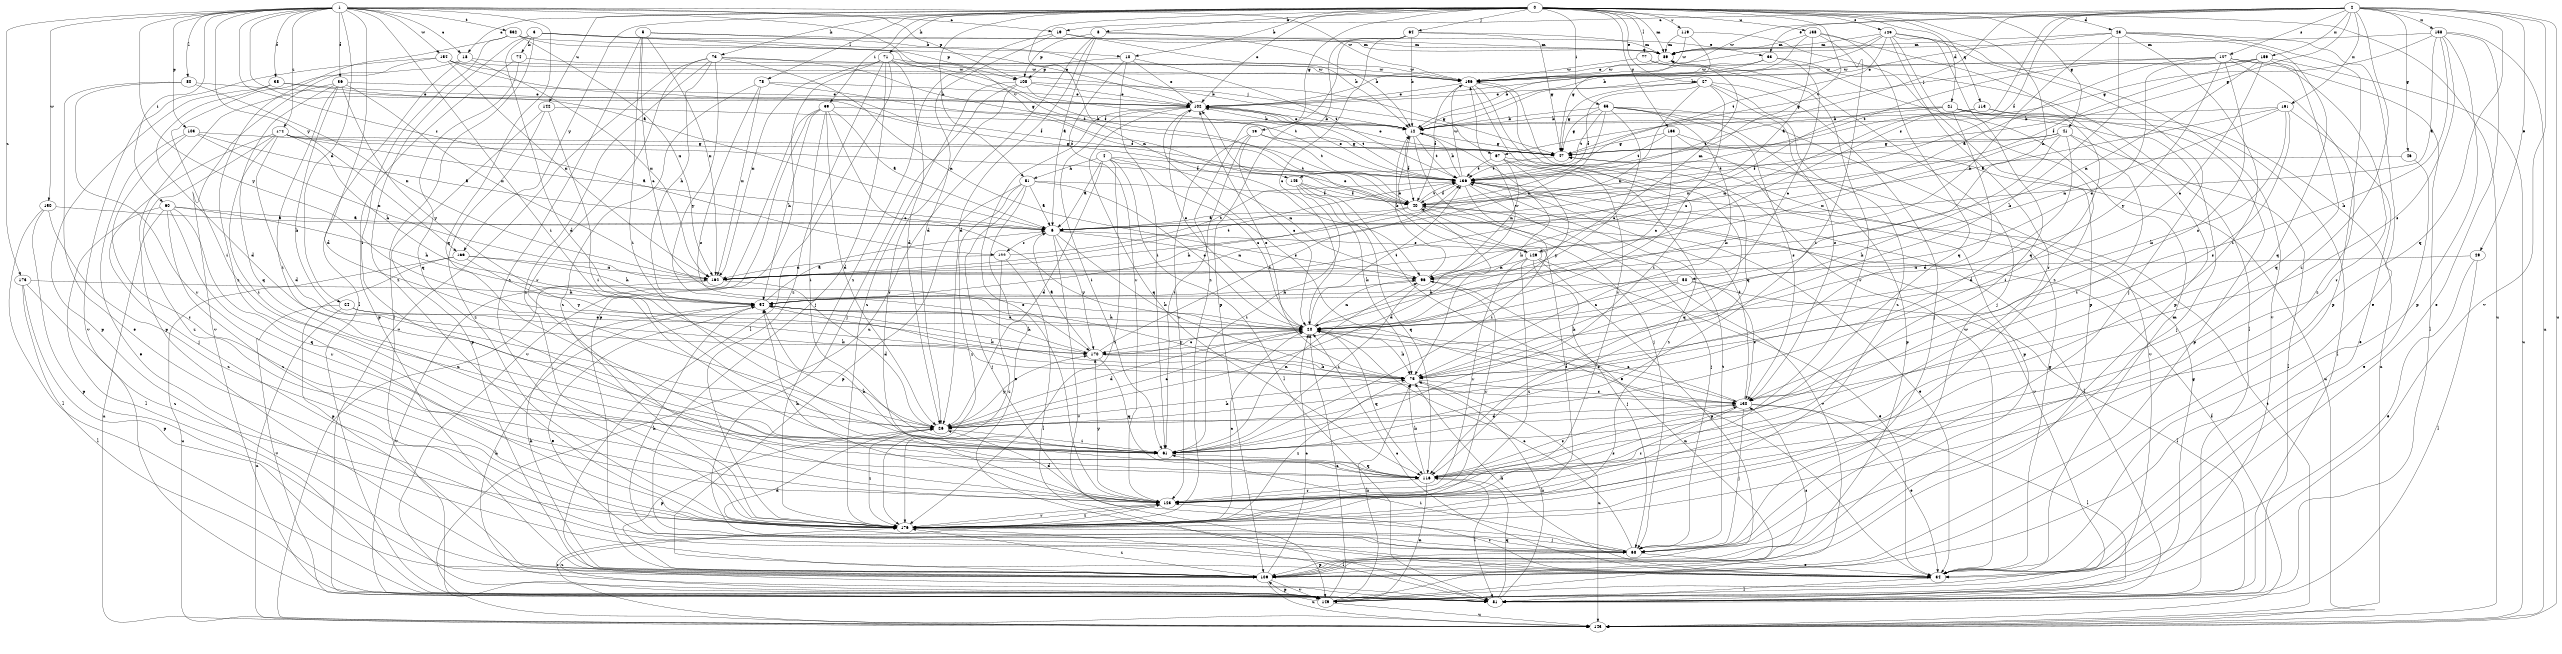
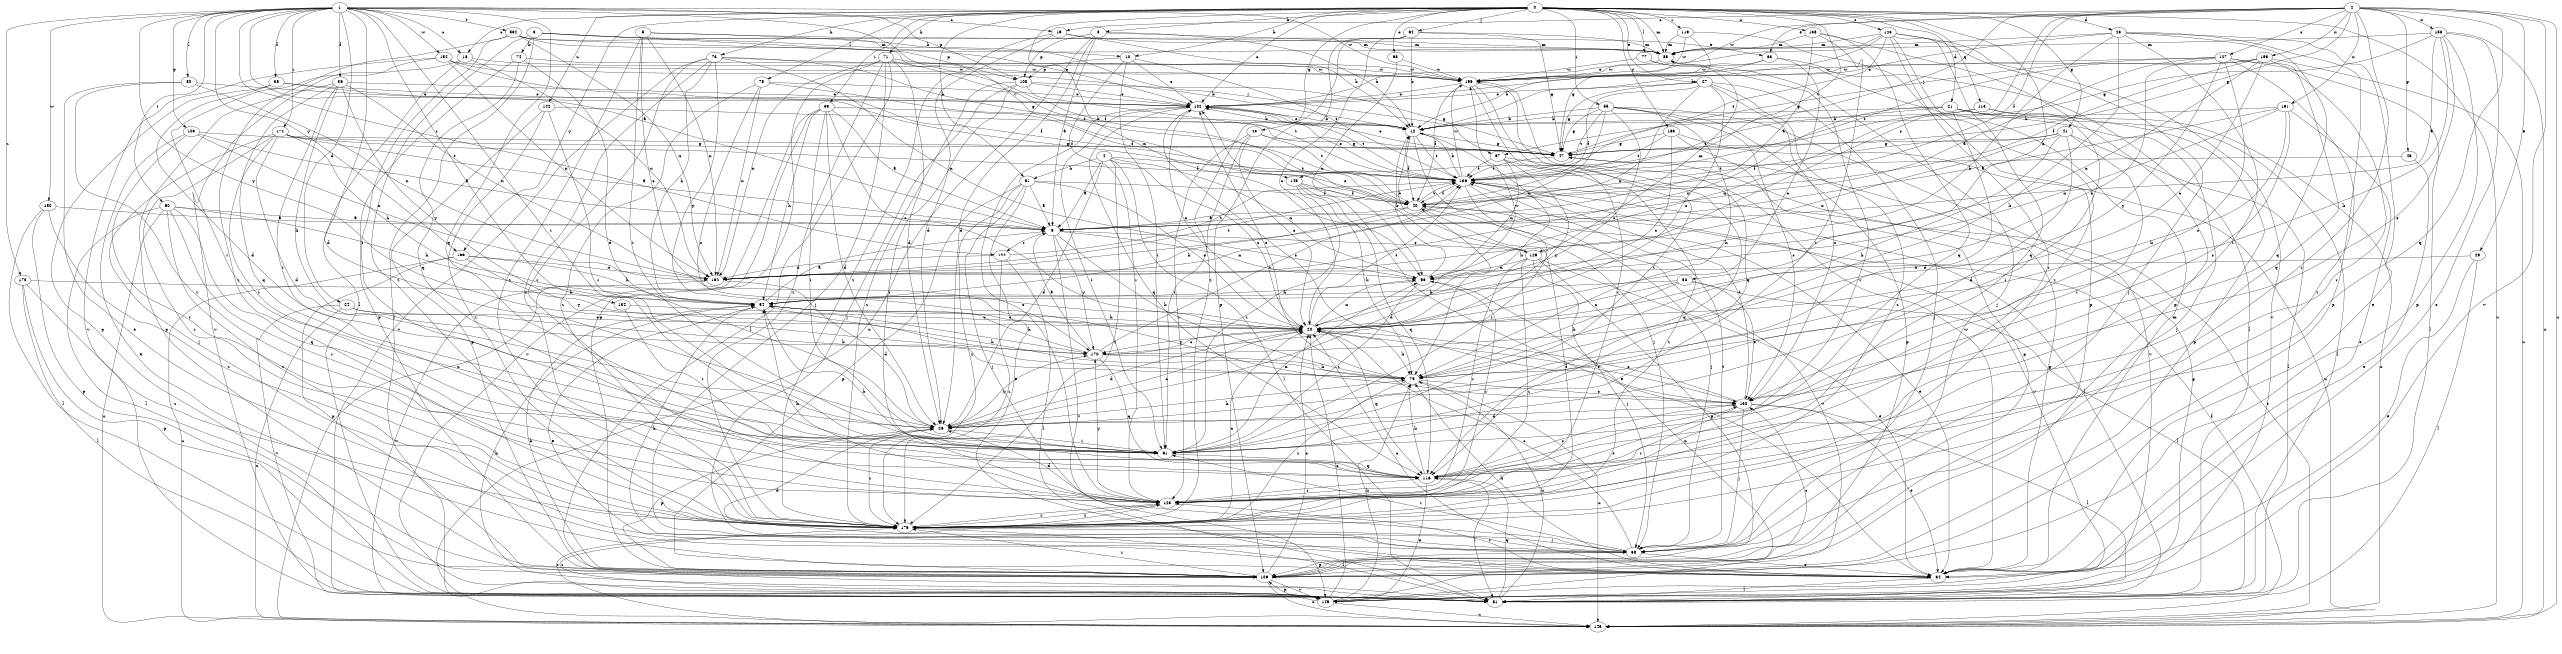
edge "532" -> "89": added, label "m"
node "98": added
edge "138" -> "12": removed, label "b"
edge "3" -> "26": now "74" -> "26"
node "134": added
